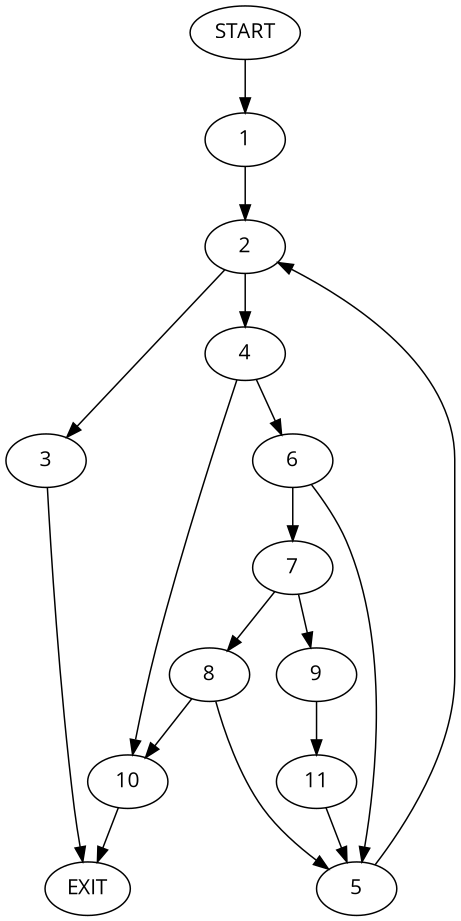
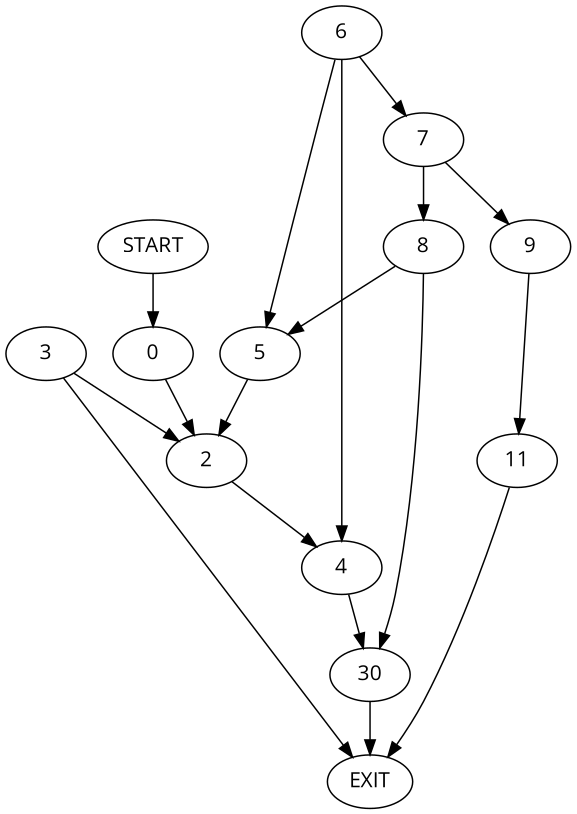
node "1": label "1" -> "0"
edge "2" -> "3": reversed
edge "4" -> "6": reversed
node "10": label "10" -> "30"
edge "11" -> "5": now "11" -> "EXIT"
